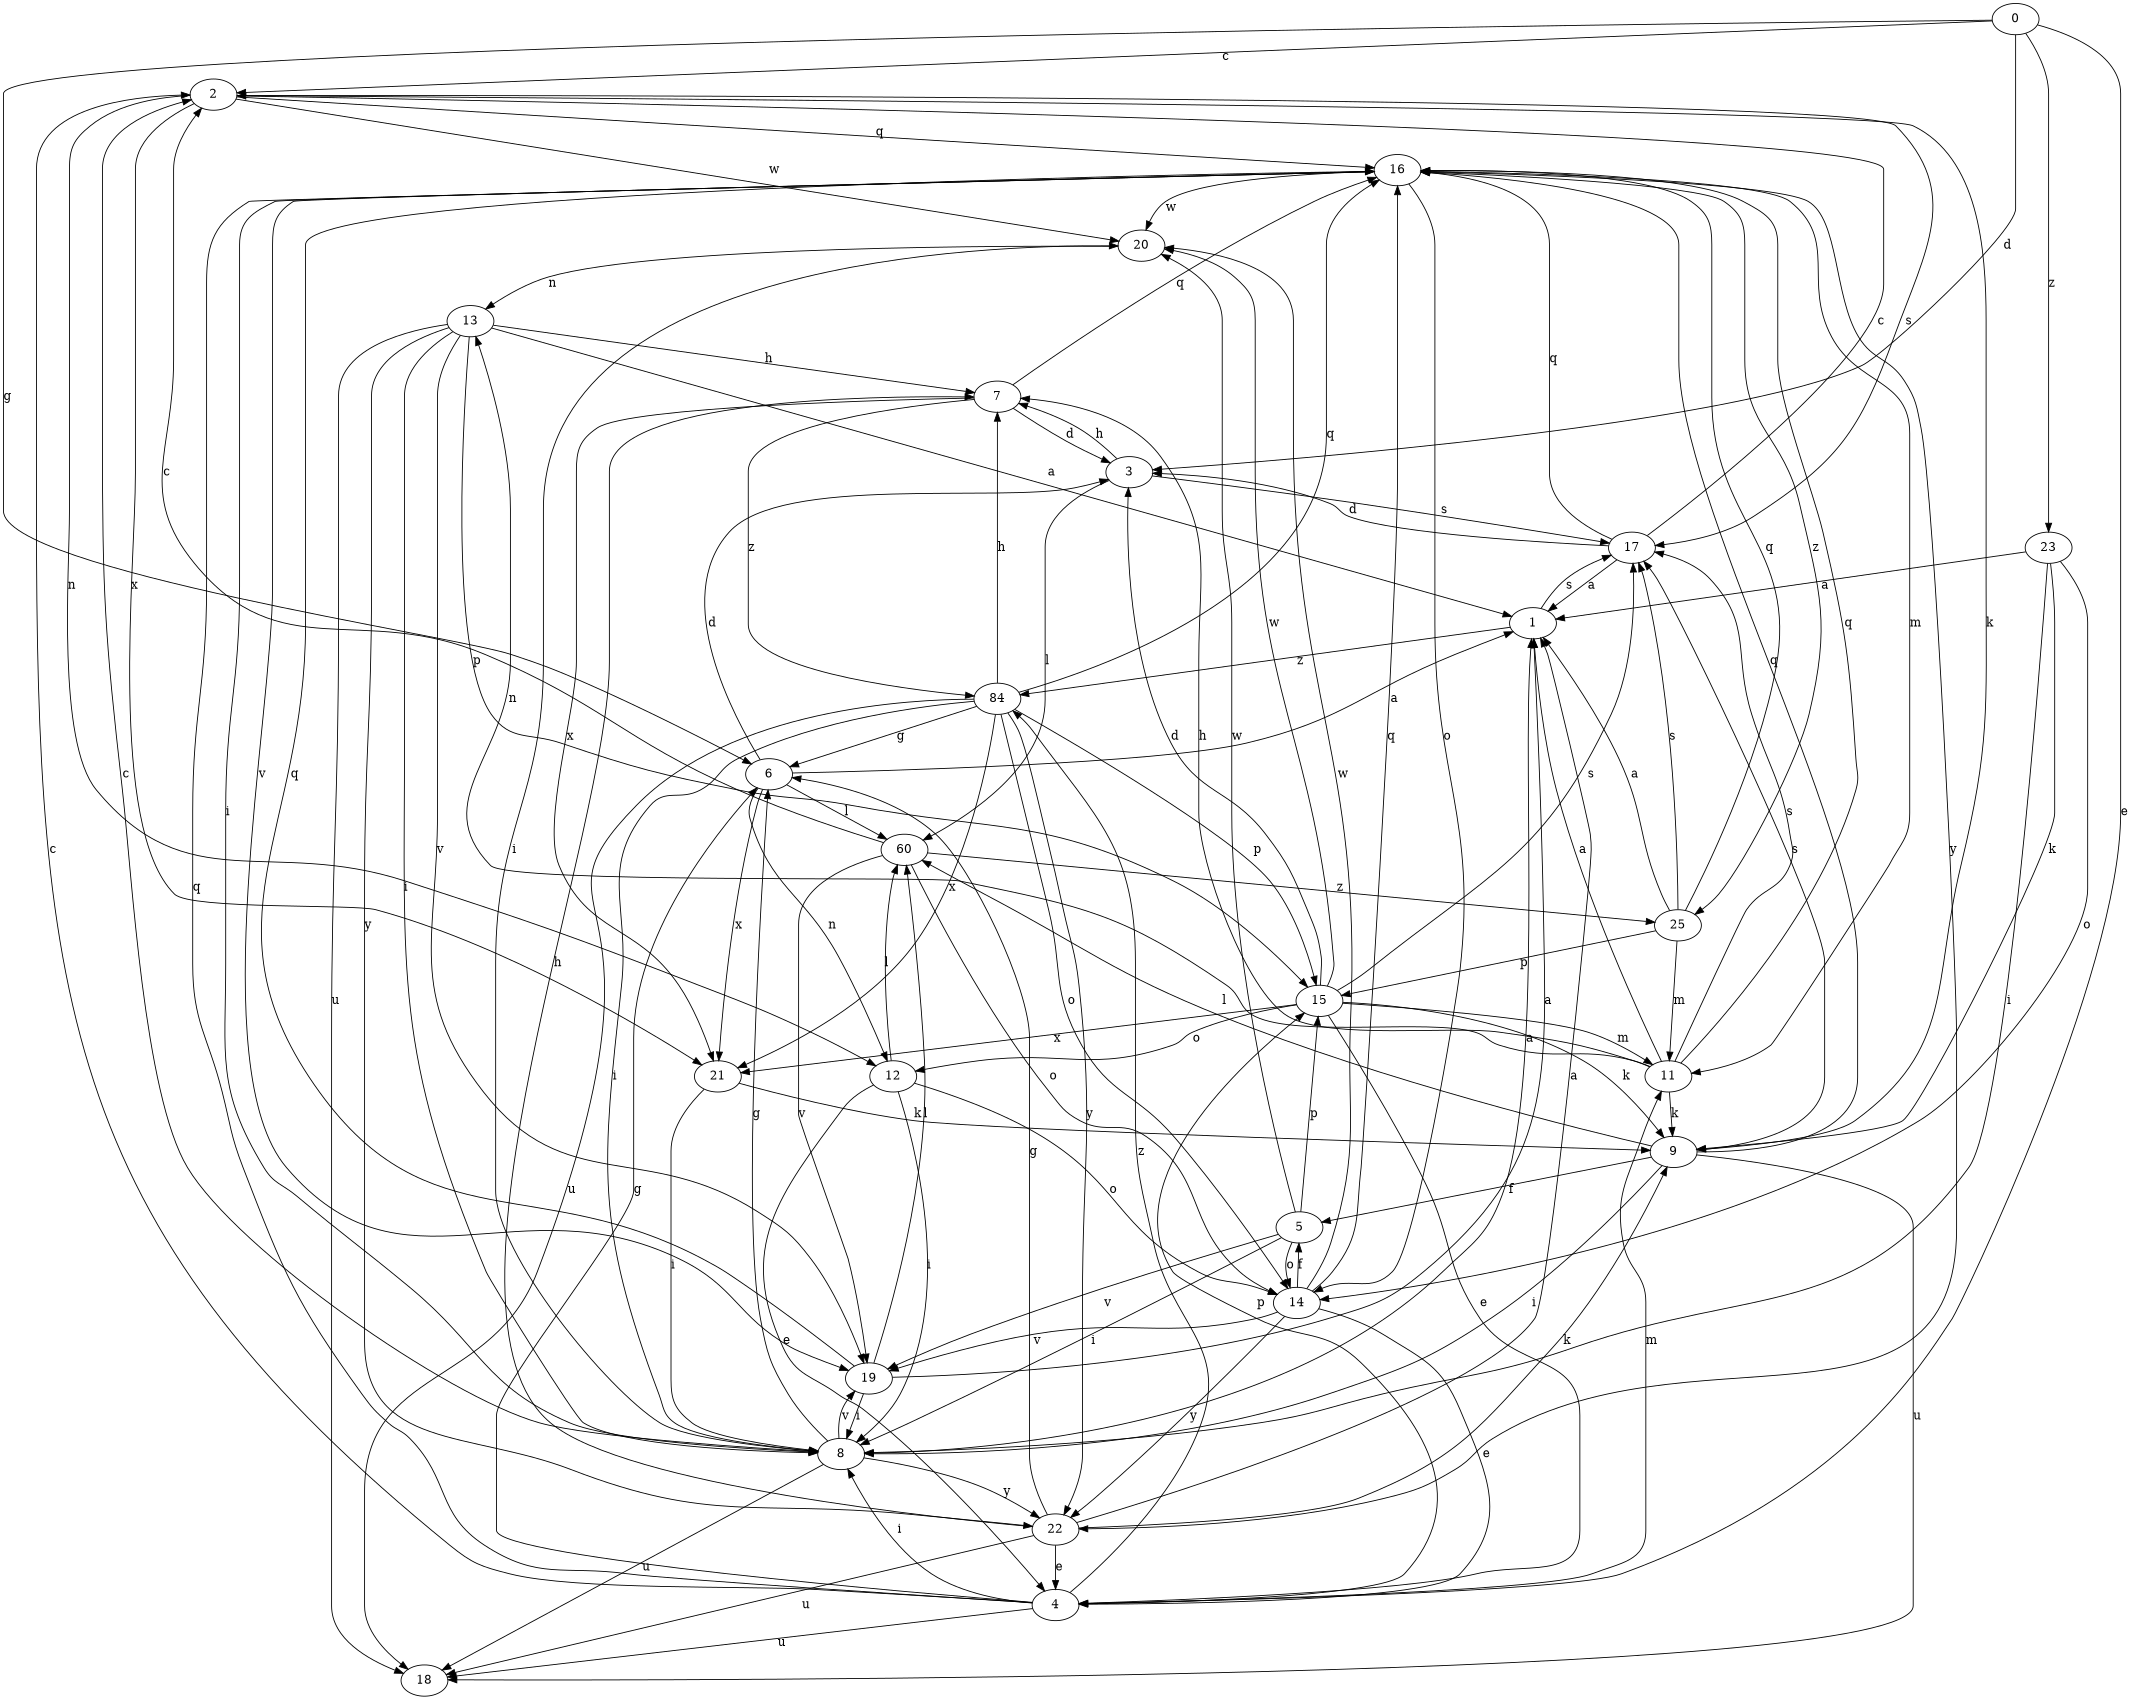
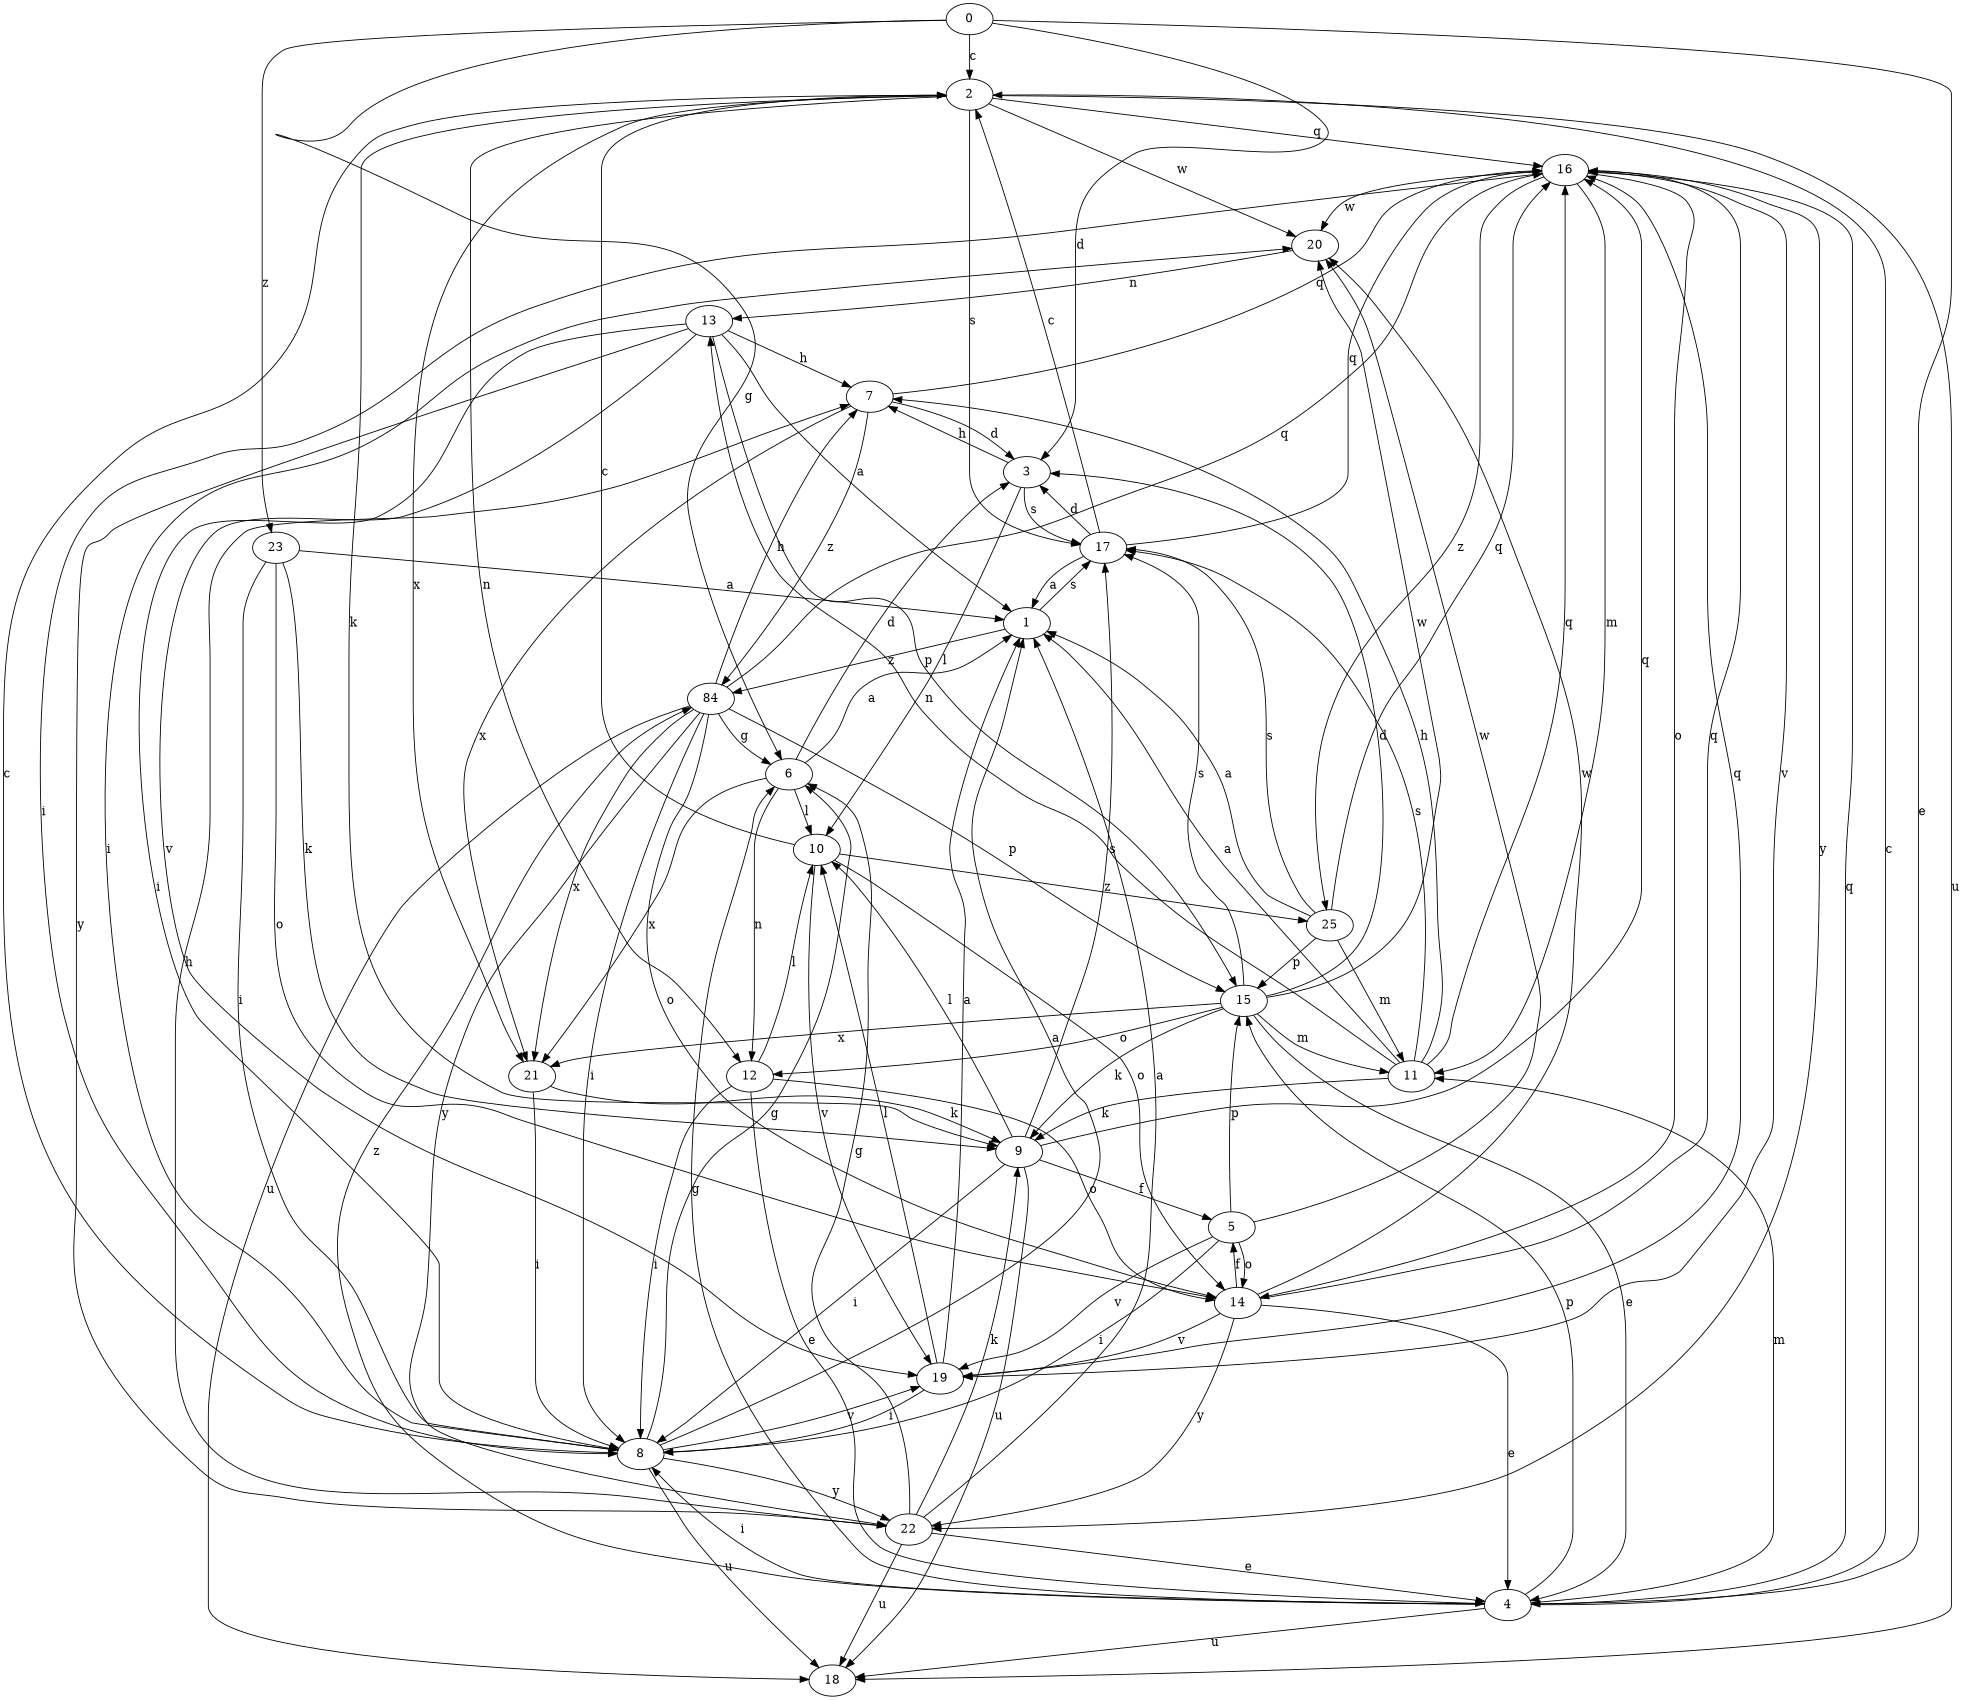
node "60": label "60" -> "10"
edge "13" -> "18": now "2" -> "18"
